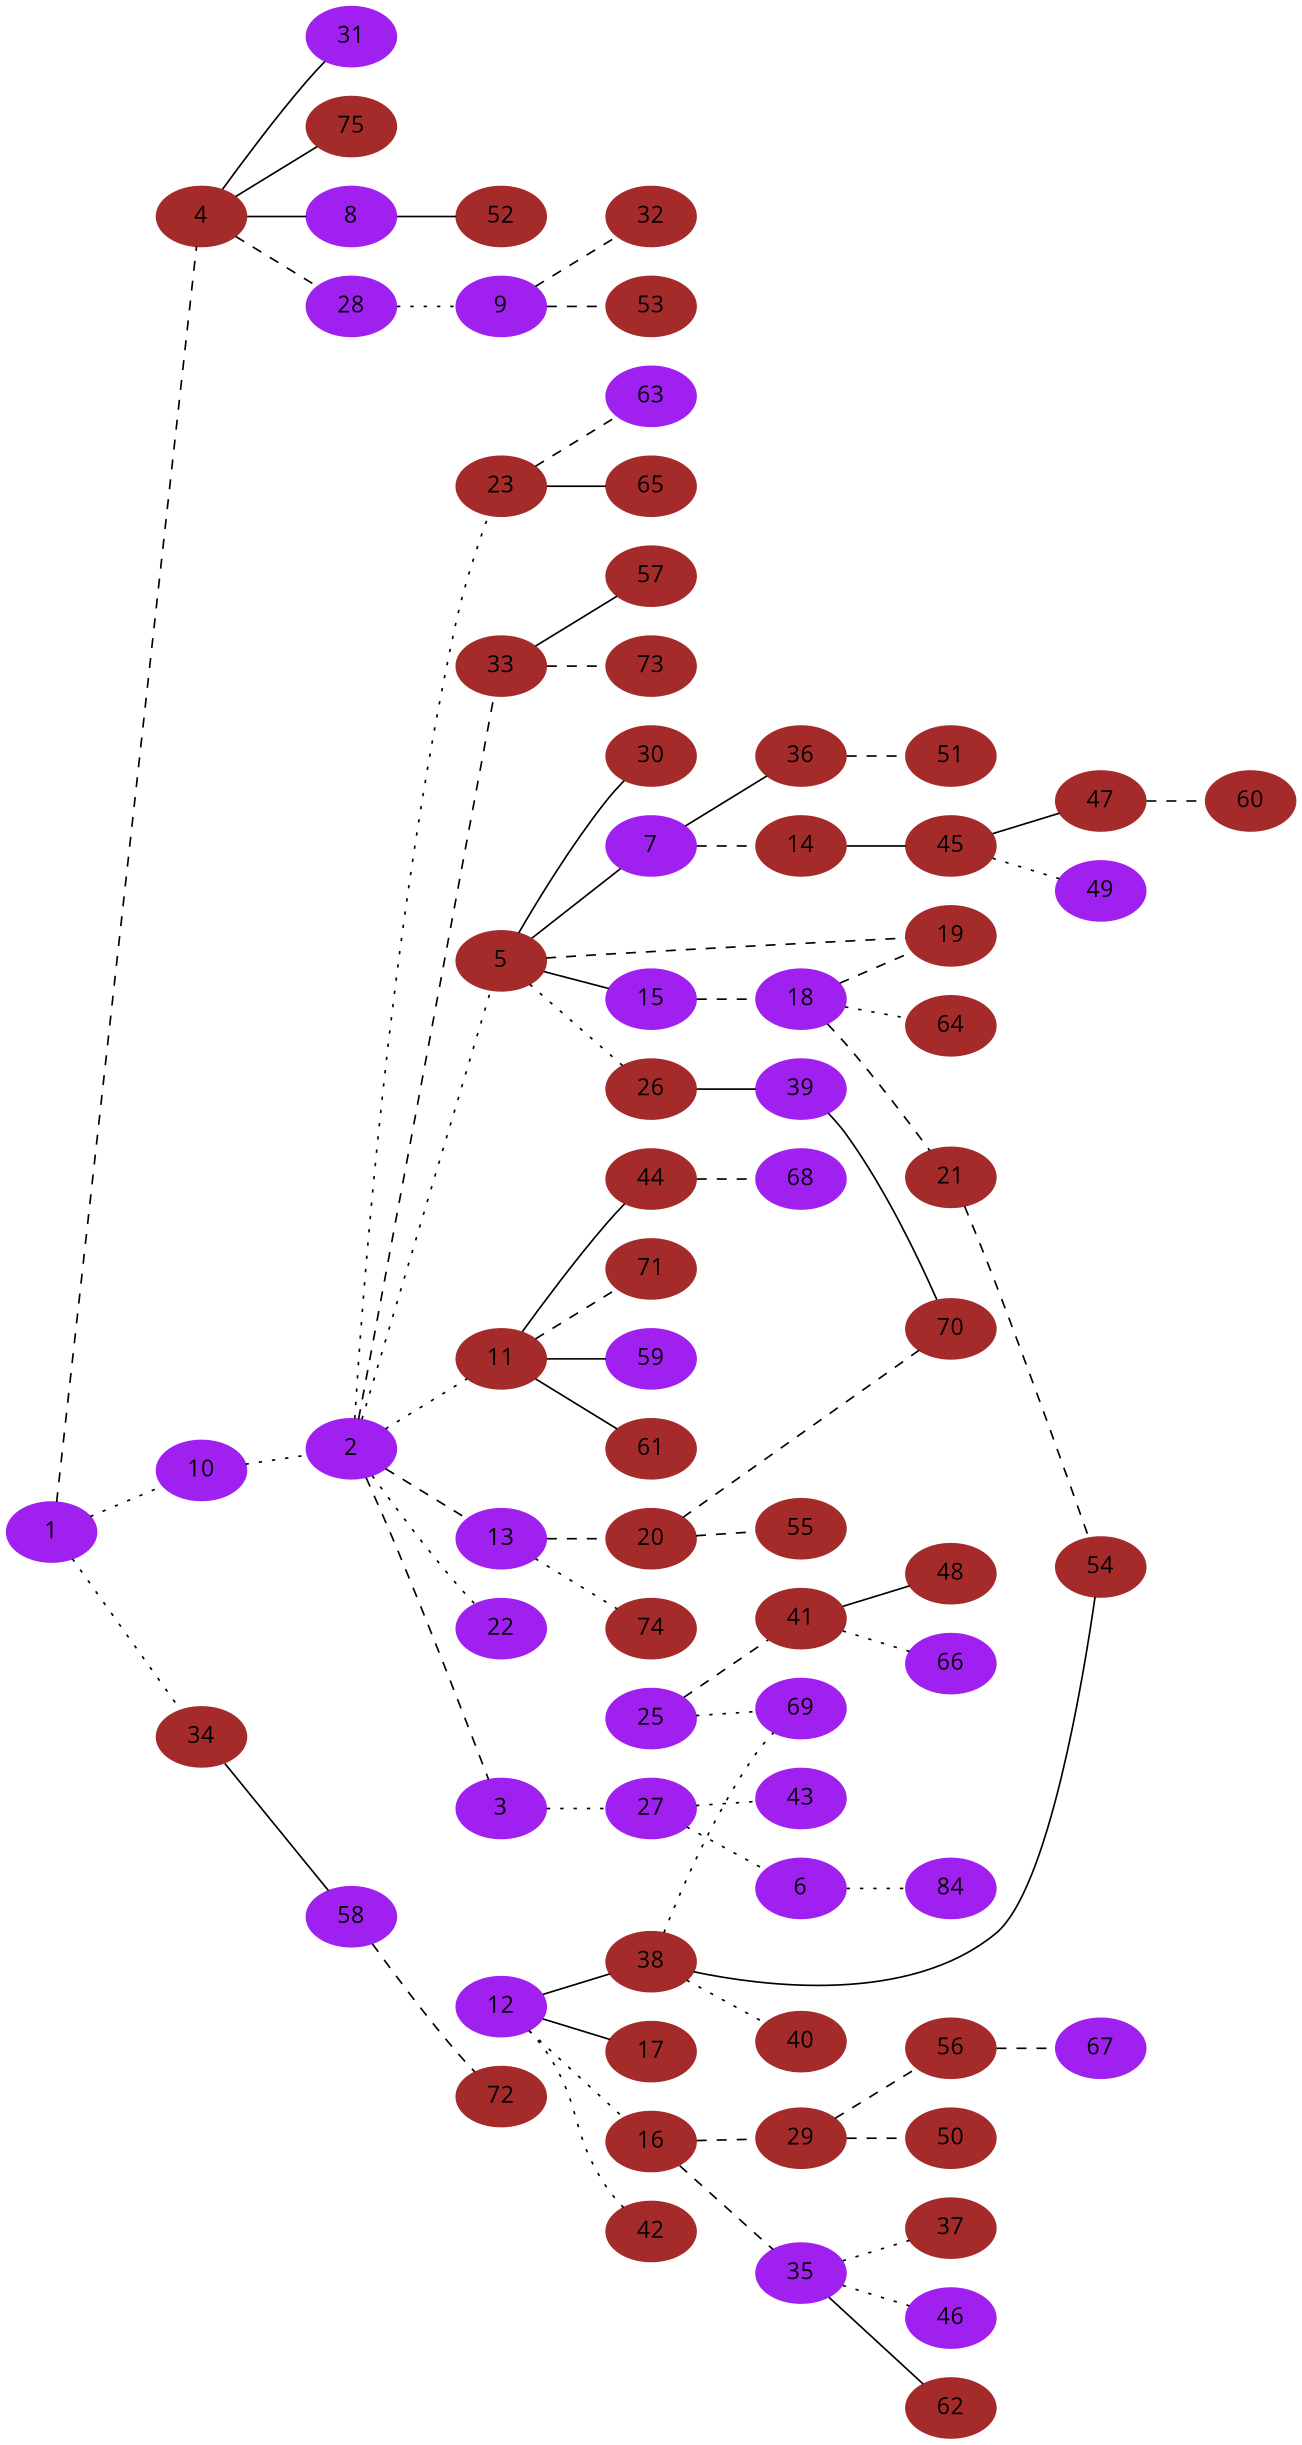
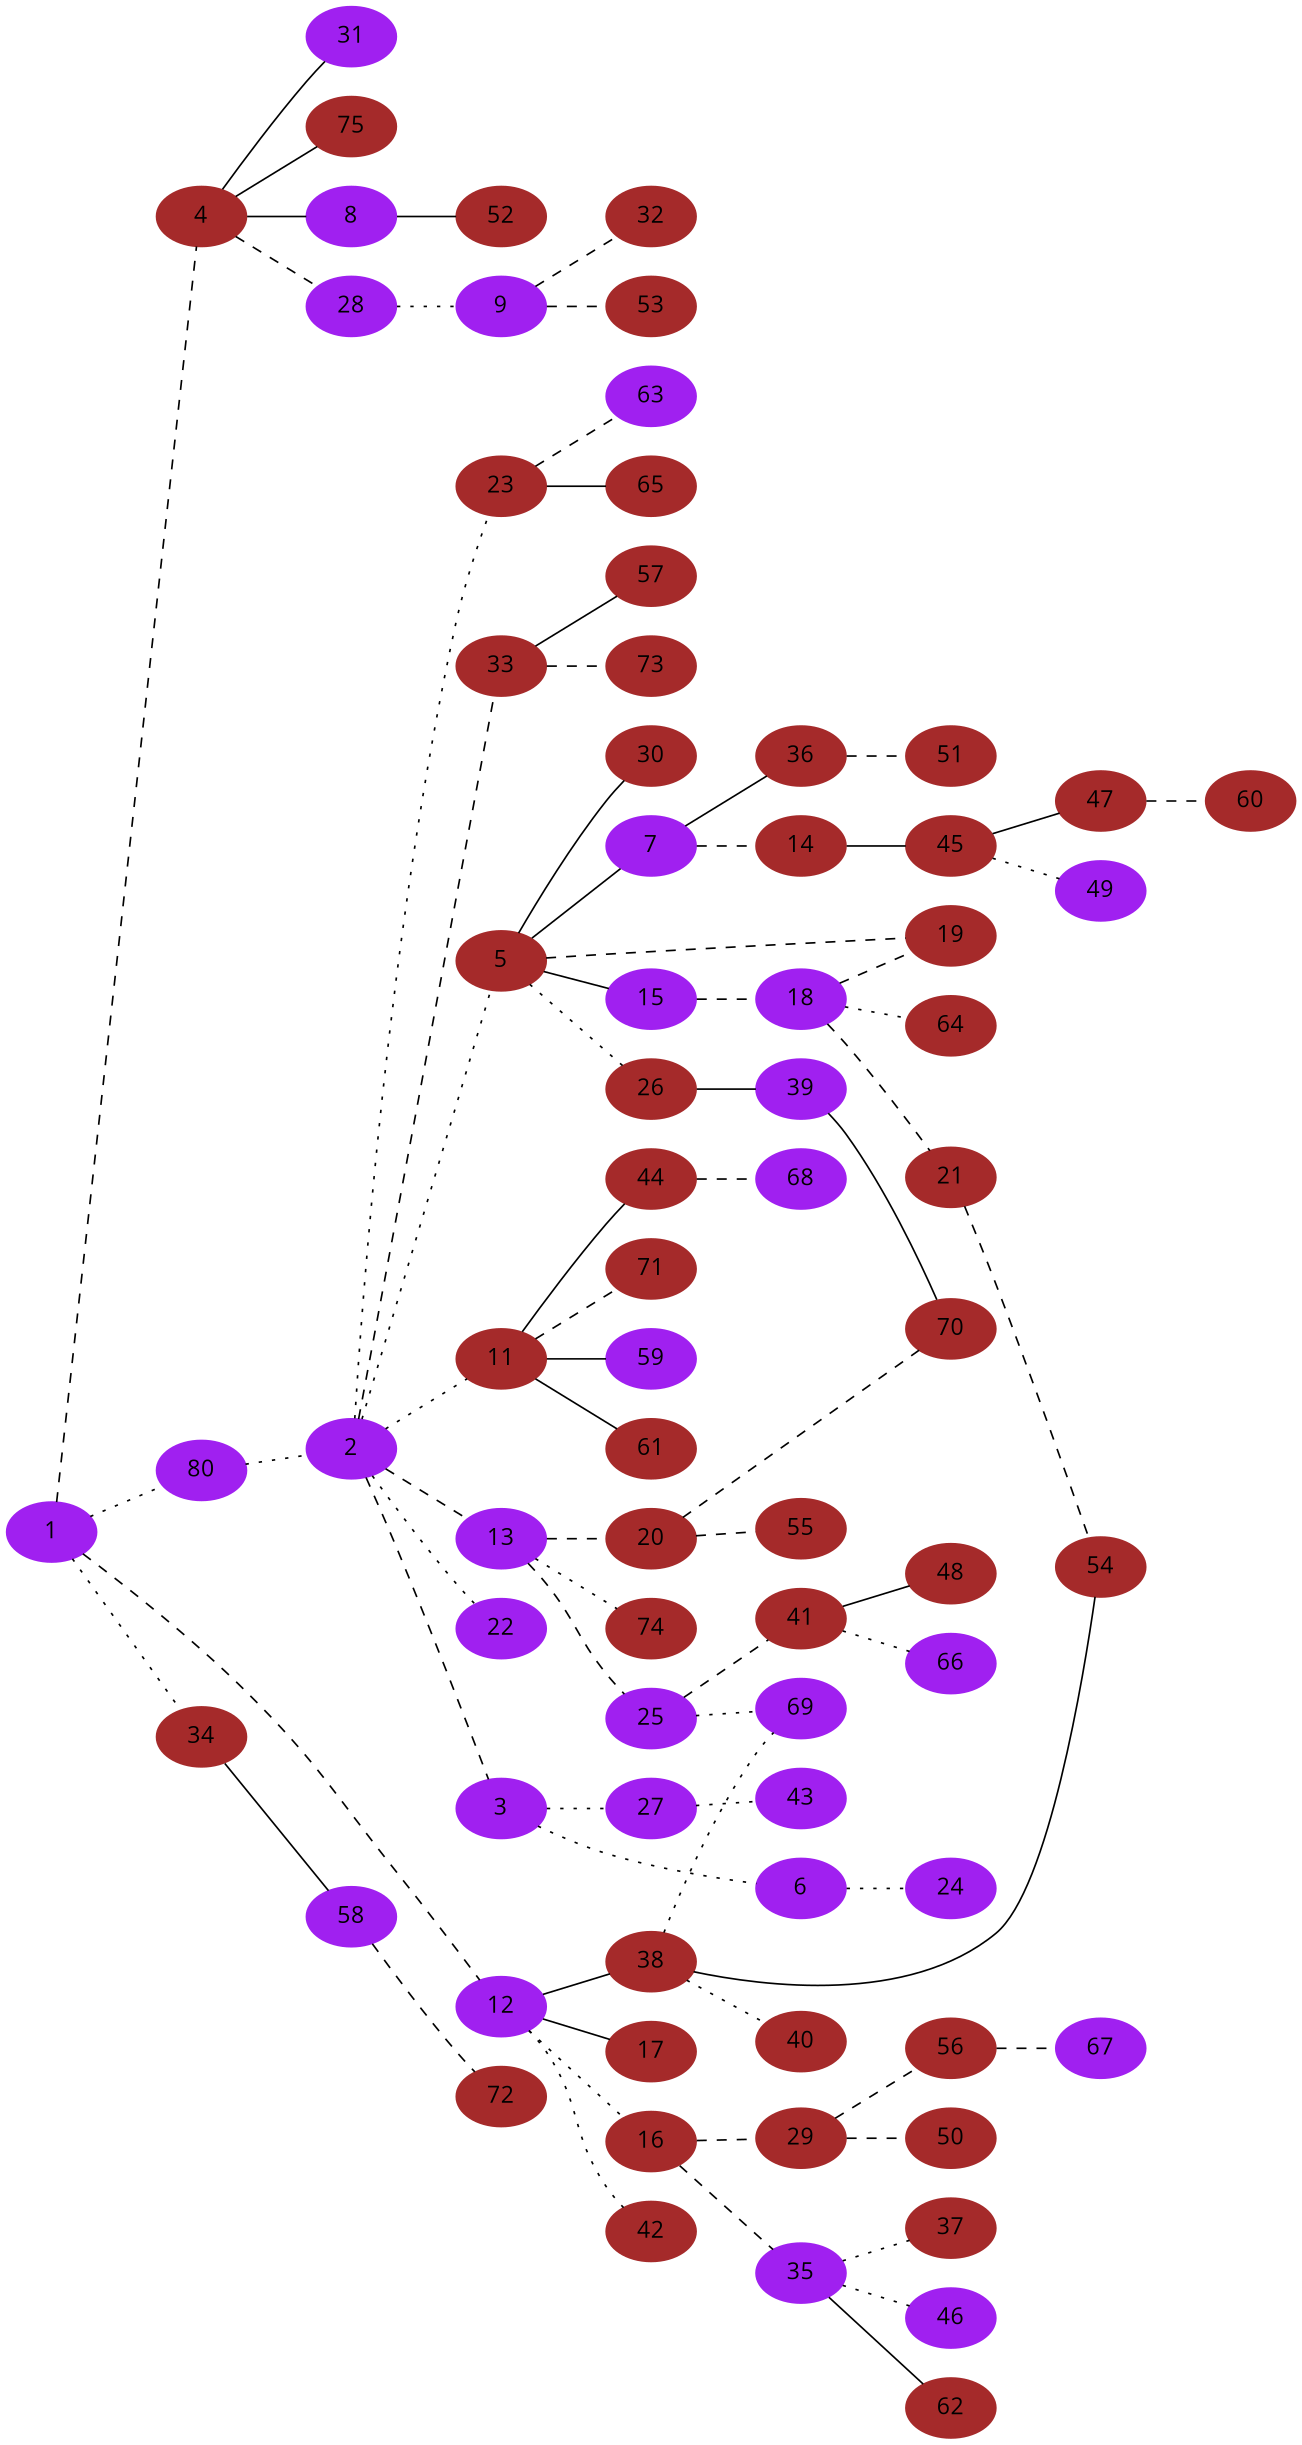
node "10": label "10" -> "80"
edge "13" -- "25": added
edge "1" -- "12": added
edge "27" -- "6": now "3" -- "6"
node "84": label "84" -> "24"
